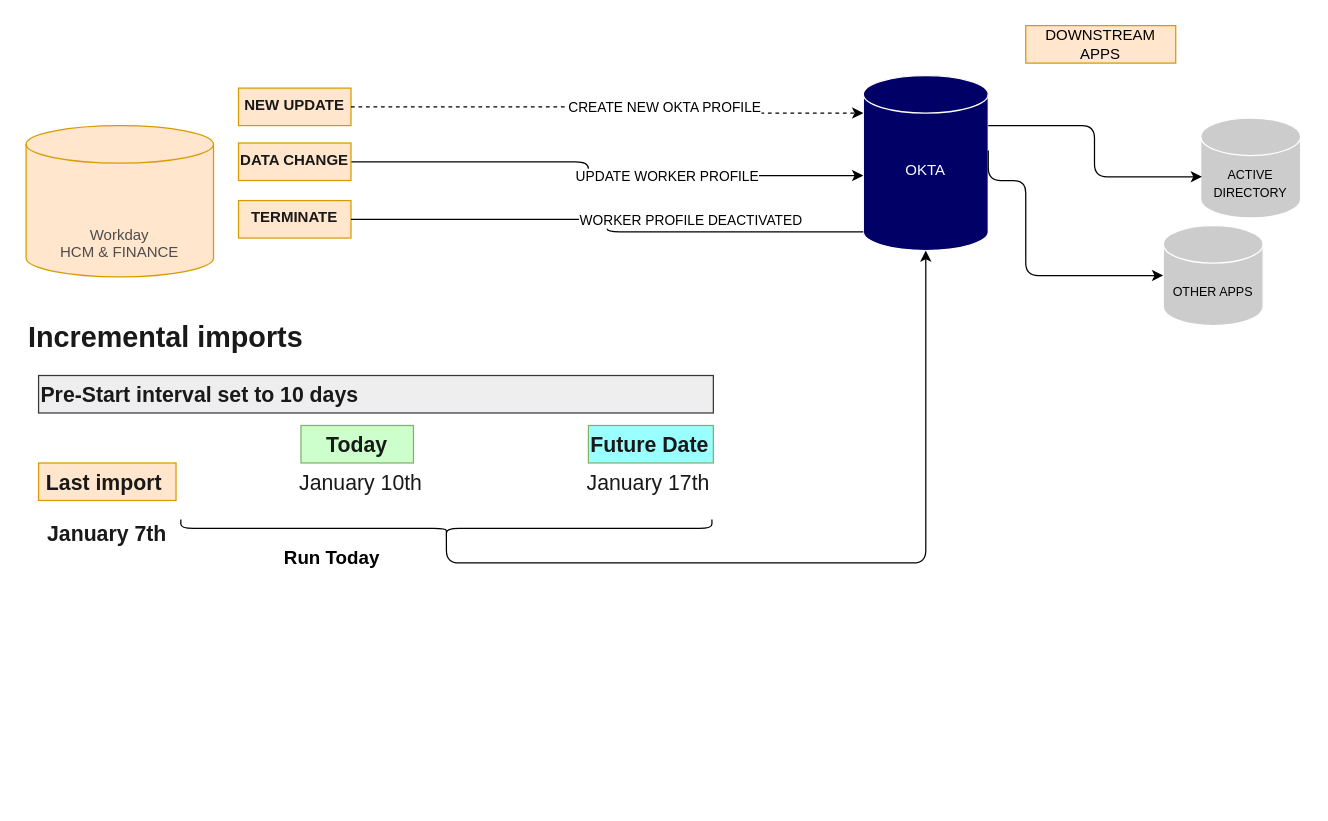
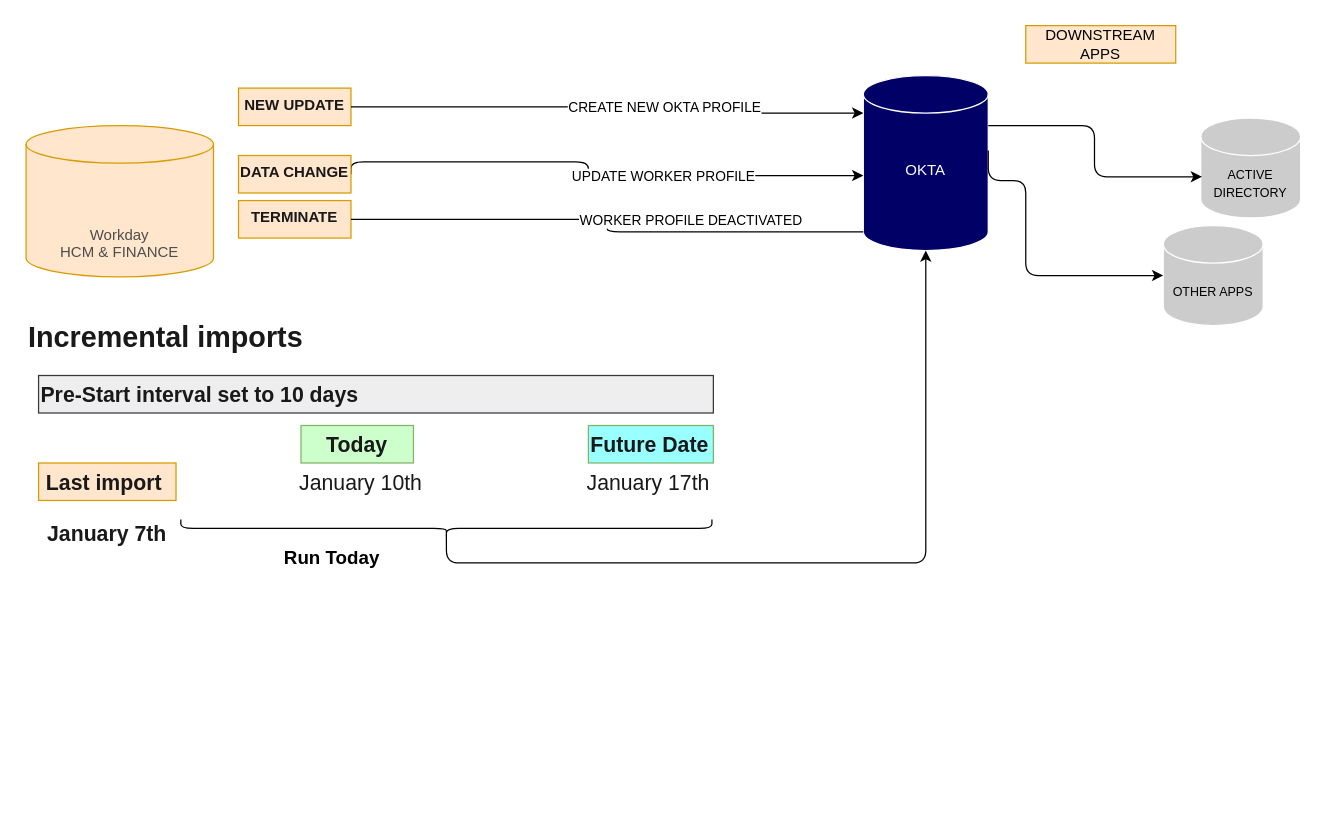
edge "NEW UPDATE" -> "OKTA": style dashed -> solid
node "DATA CHANGE": moved (294, 162) -> (294, 174)
